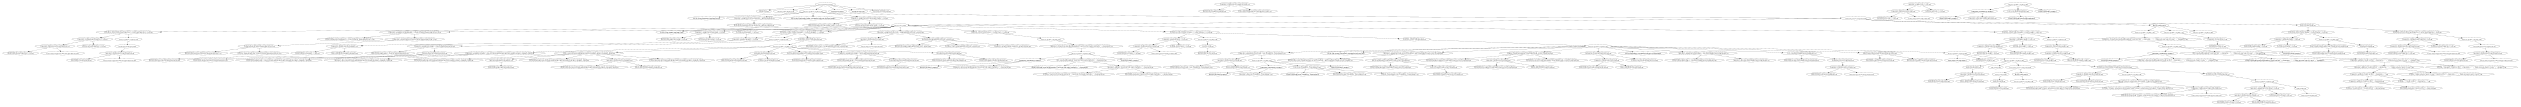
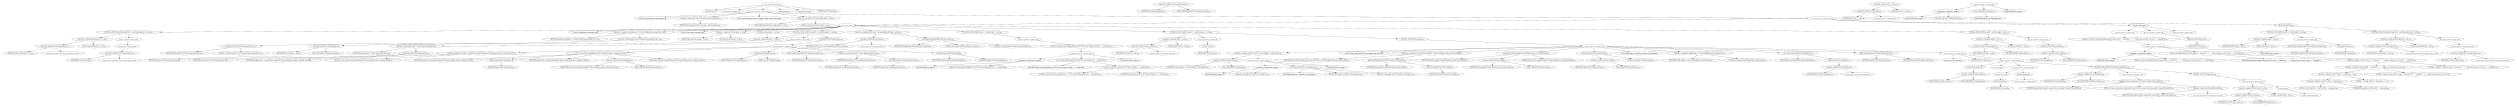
node "(LOCAL,Class[] param: java.lang.Class[])": added
